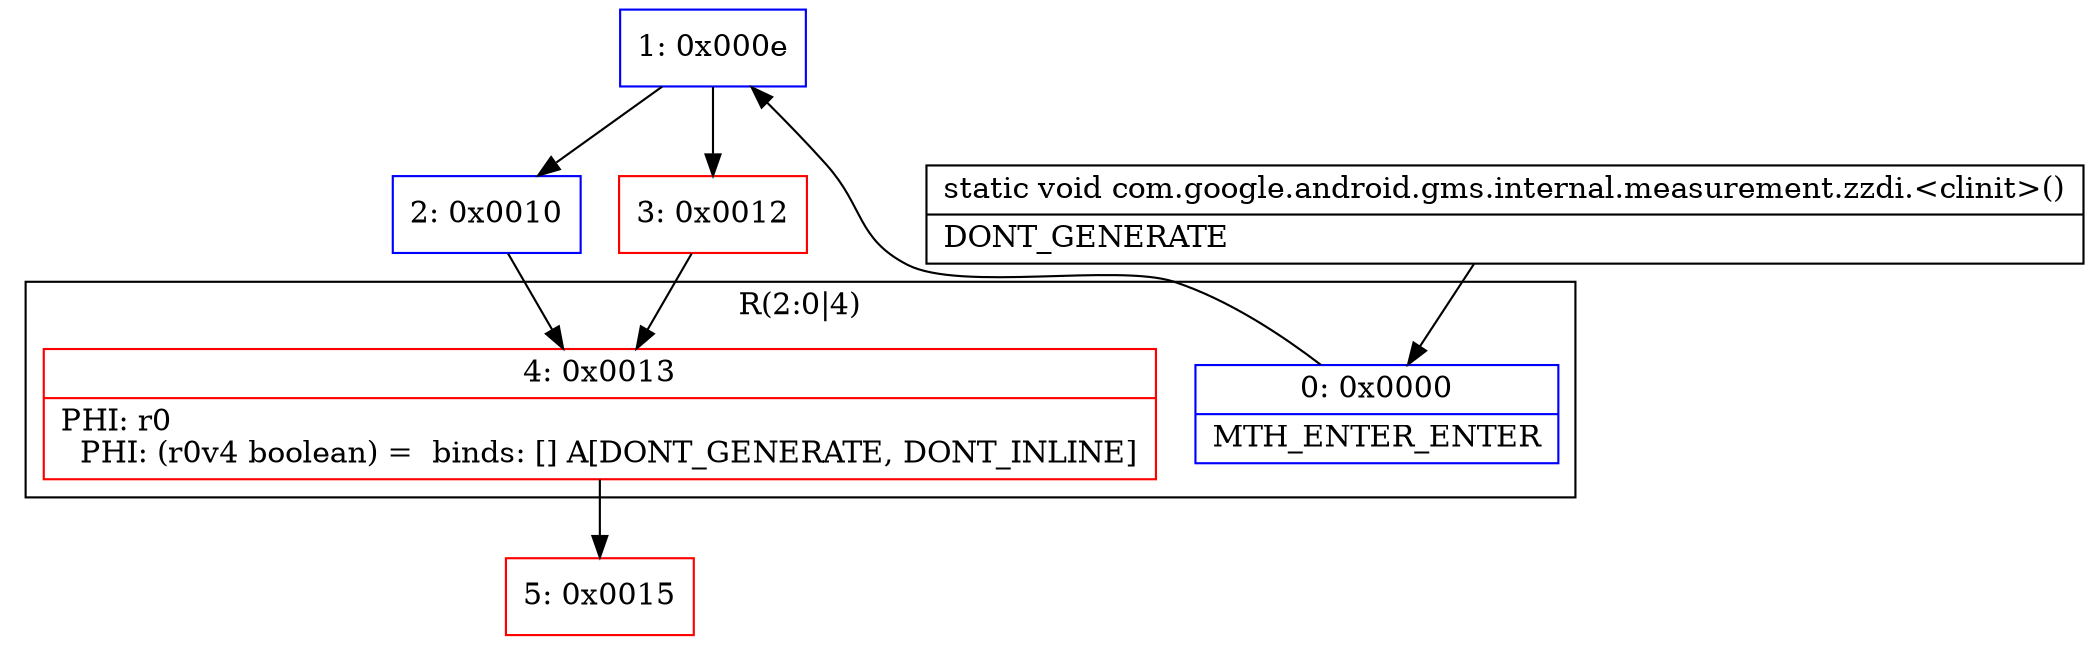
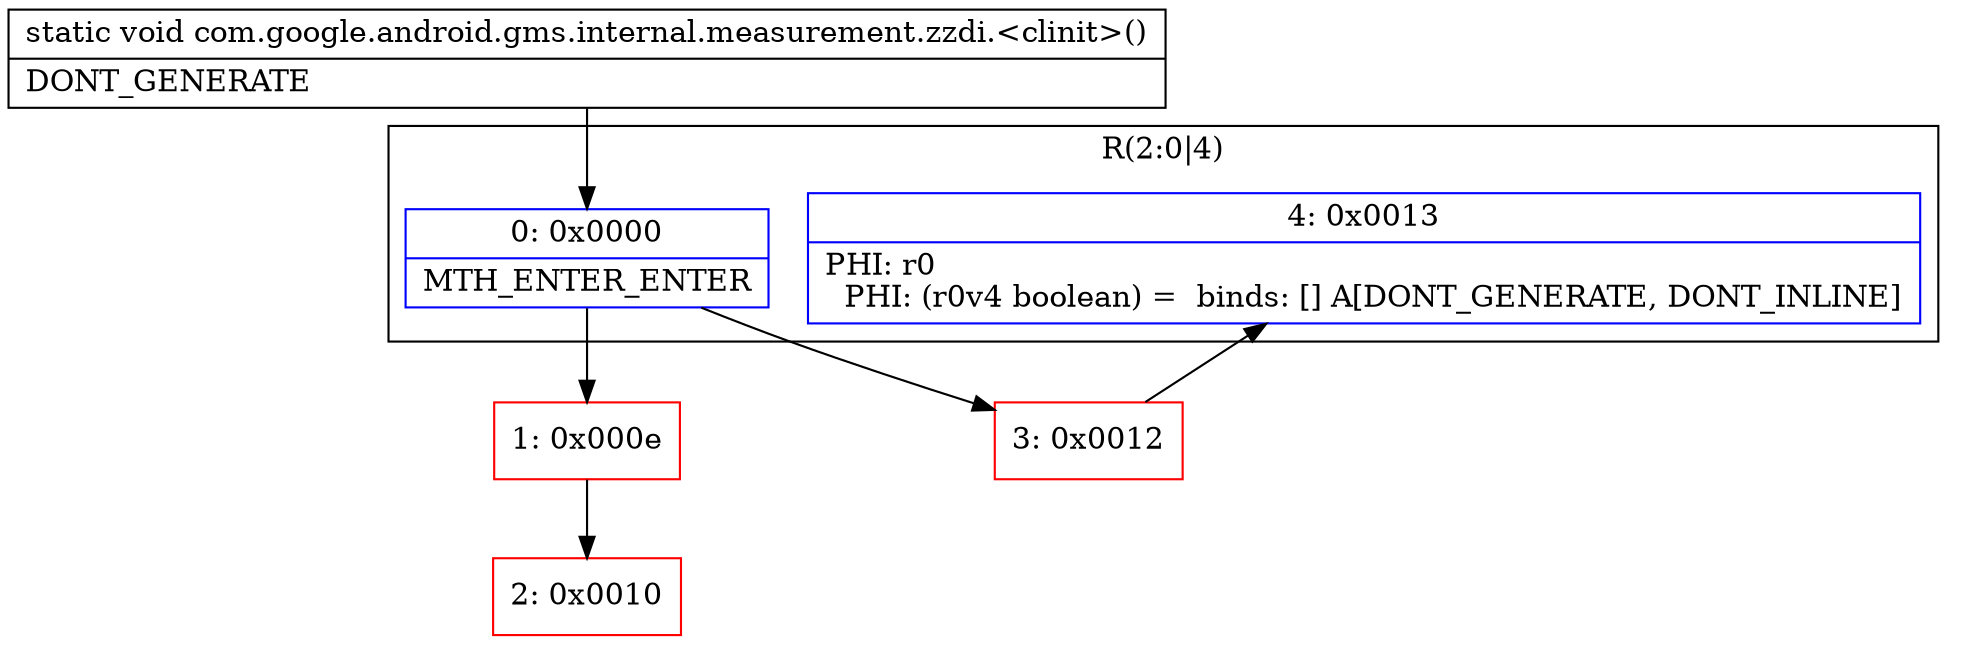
node "1: 0x000e": color blue -> red
edge "1: 0x000e" -> "3: 0x0012": now "0: 0x0000" -> "3: 0x0012"
node "2: 0x0010": color blue -> red
edge "2: 0x0010" -> "4: 0x0013": removed
node "4: 0x0013": color red -> blue
node "5: 0x0015": removed
